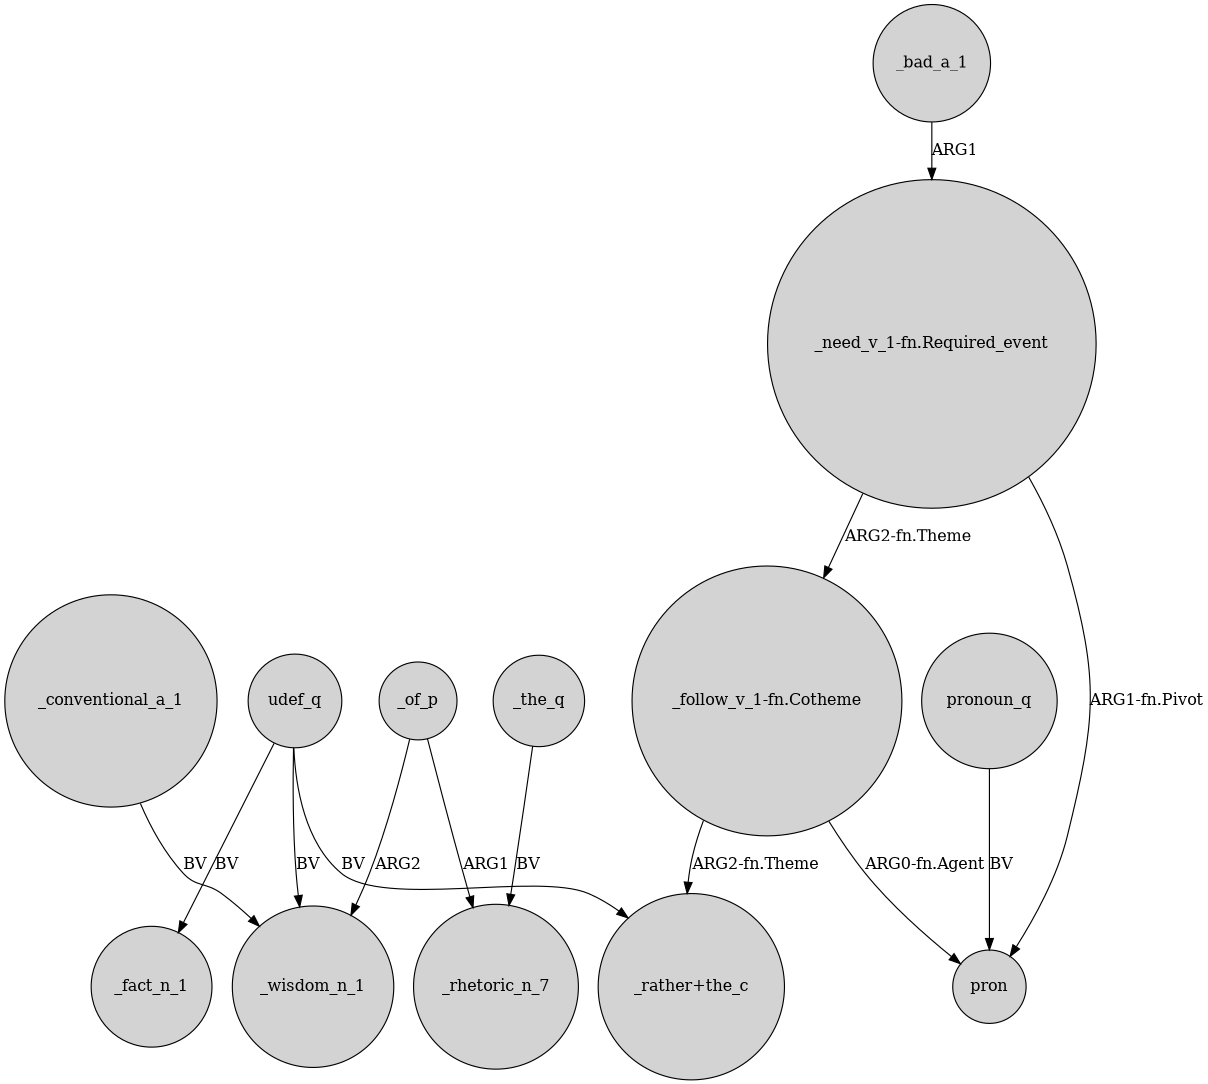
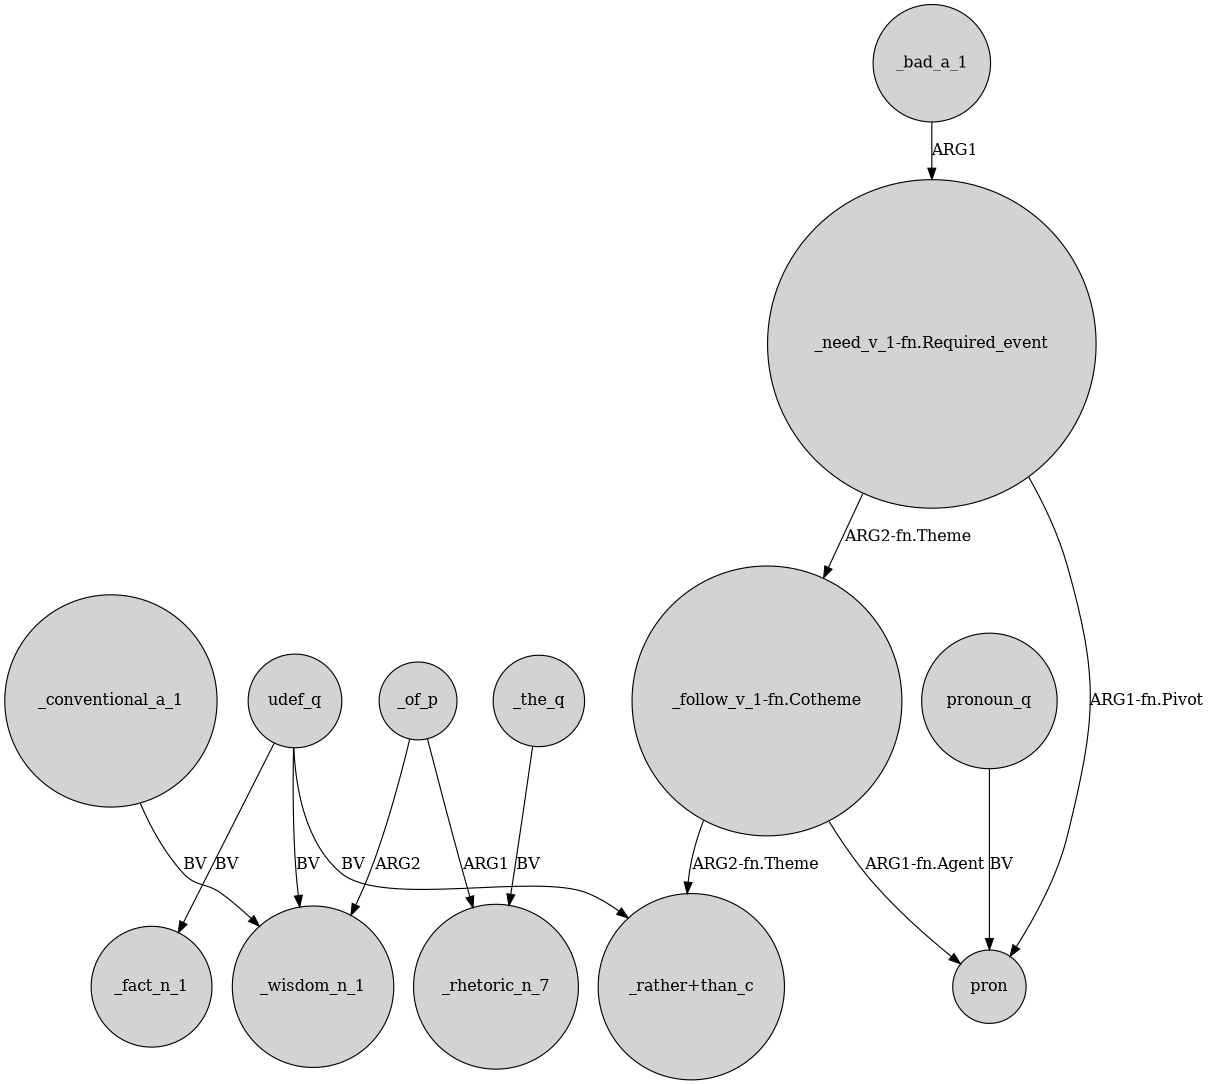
edge "_follow_v_1-fn.Cotheme" -> "pron": label "ARG0-fn.Agent" -> "ARG1-fn.Agent"
node "_rather+the_c": label "_rather+the_c" -> "_rather+than_c"
